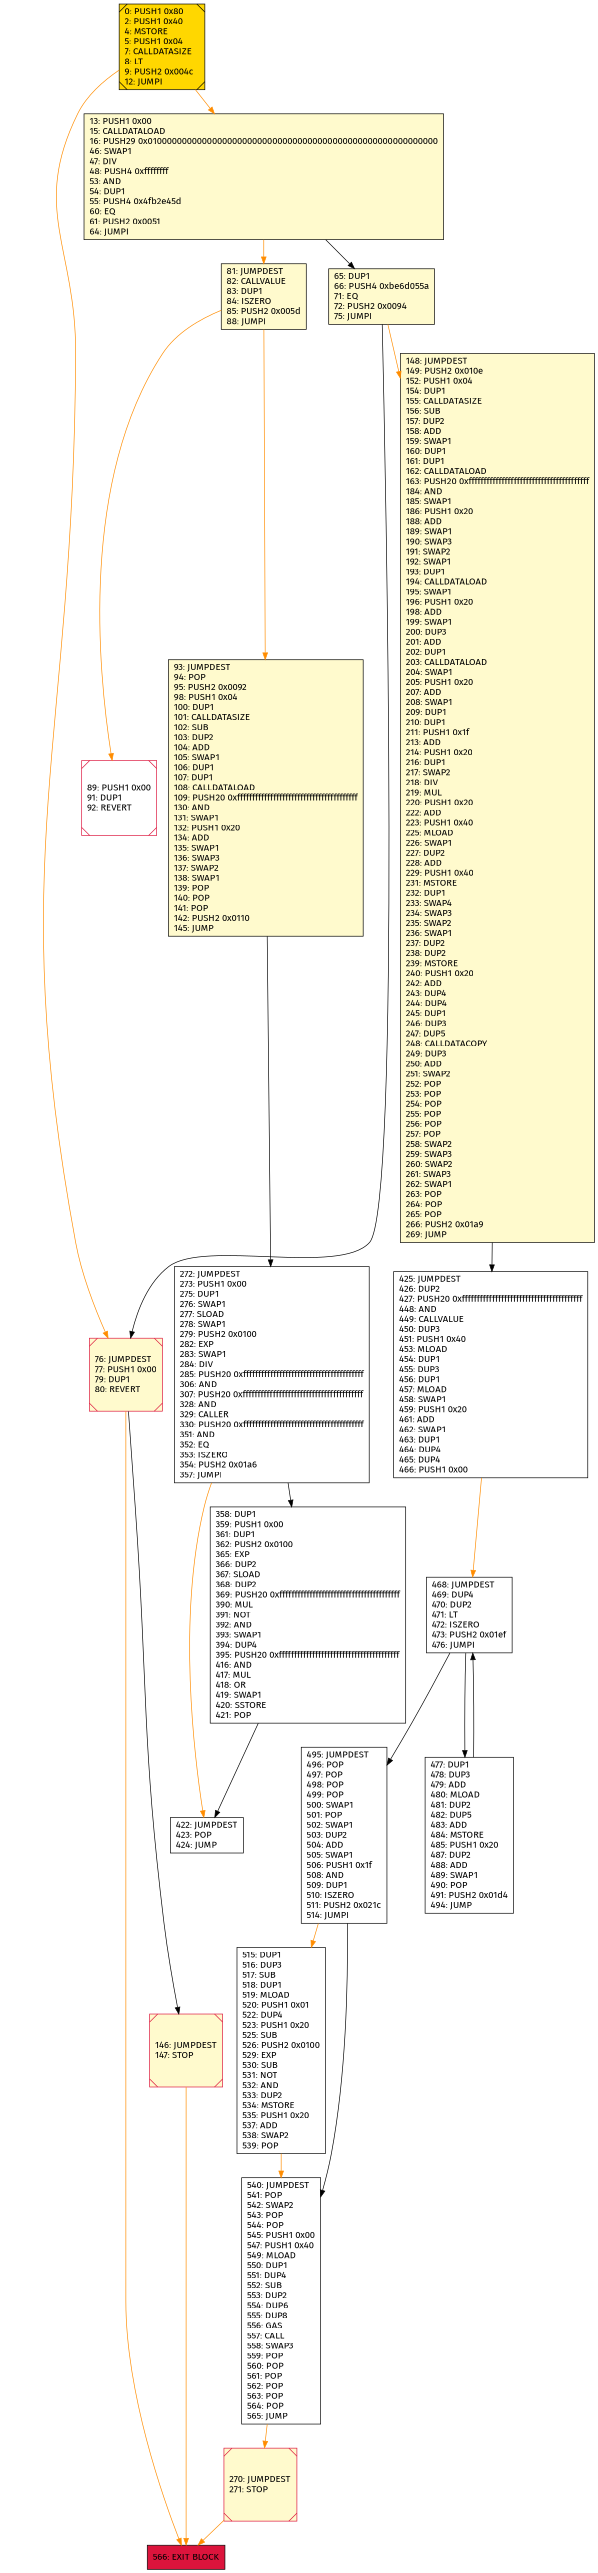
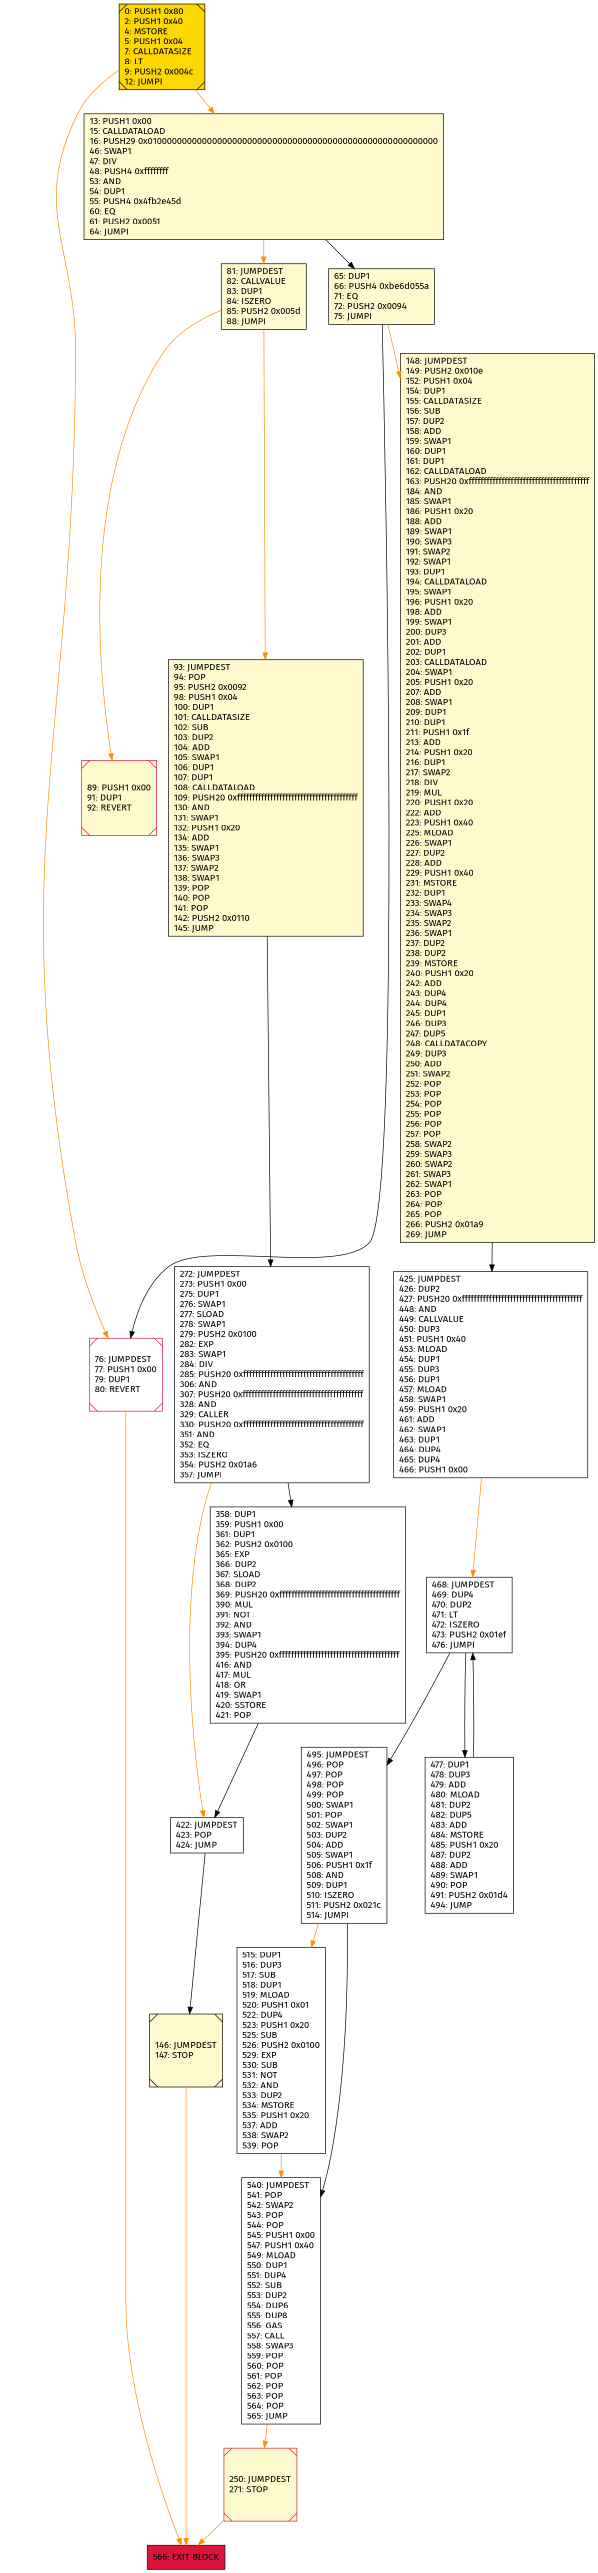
node "89: PUSH1 0x00 91: DUP1 92: REVERT": fillcolor white -> lemonchiffon
node "76: JUMPDEST 77: PUSH1 0x00 79: DUP1 80: REVERT": fillcolor lemonchiffon -> white
edge "76: JUMPDEST 77: PUSH1 0x00 79: DUP1 80: REVERT" -> "146: JUMPDEST 147: STOP": now "422: JUMPDEST 423: POP 424: JUMP" -> "146: JUMPDEST 147: STOP"
node "146: JUMPDEST 147: STOP": color crimson -> black
node "270: JUMPDEST 271: STOP": label "270: JUMPDEST 271: STOP" -> "250: JUMPDEST 271: STOP"
